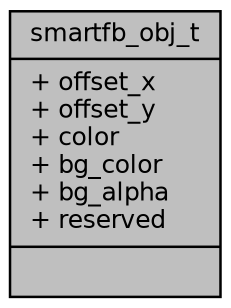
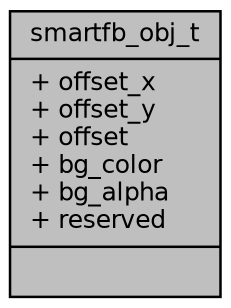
node "smartfb_obj_t": text "+ color" -> "+ offset"
